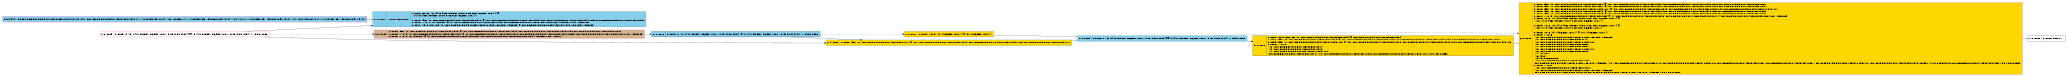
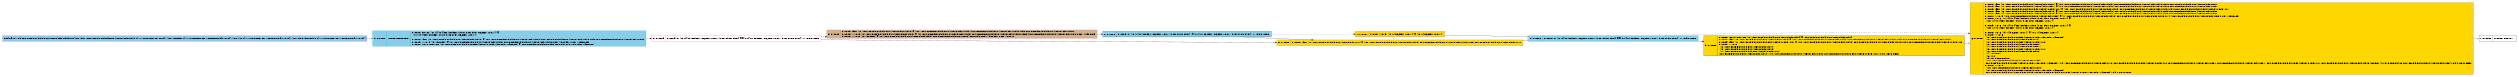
edge "1: 0x0009" -> "0: 0x0000": reversed
node "6: 0x001a": text "(r8 I:final)" -> "(r8 I:int)"
